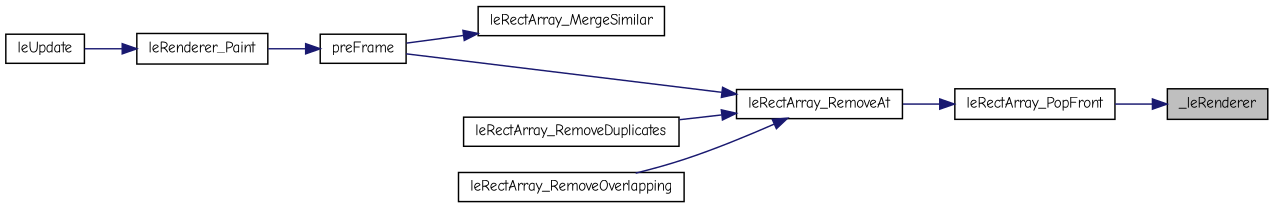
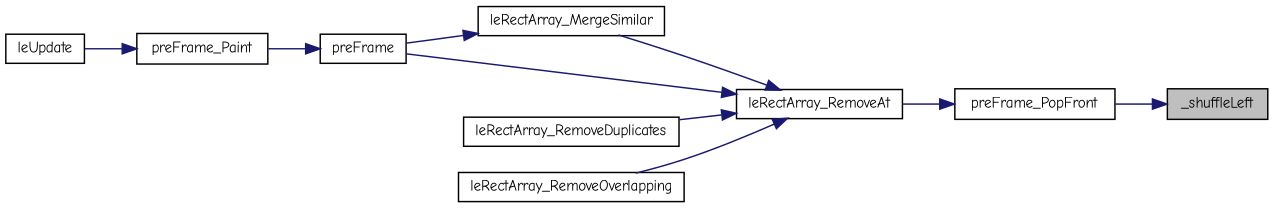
node "leRenderer_Paint": label "leRenderer_Paint" -> "preFrame_Paint"
edge "leRectArray_MergeSimilar" -> "leRectArray_RemoveAt": added
node "leRectArray_PopFront": label "leRectArray_PopFront" -> "preFrame_PopFront"
node "_leRenderer": label "_leRenderer" -> "_shuffleLeft"
